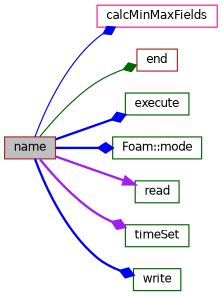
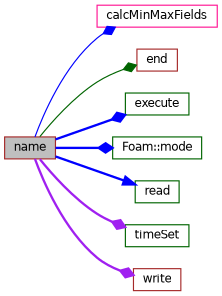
edge "name" -> "read": color purple -> blue
edge "name" -> "write": color blue -> purple
node "write": color darkgreen -> brown
